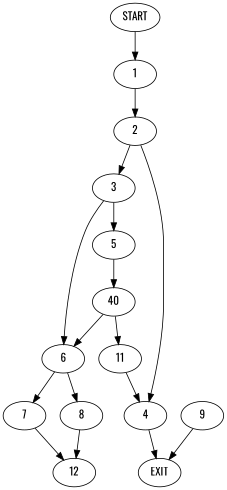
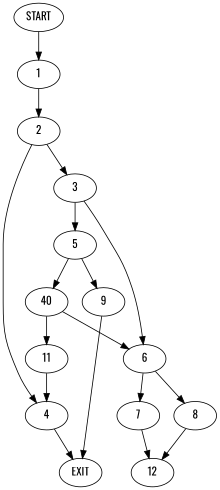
edge "5" -> "9": added
